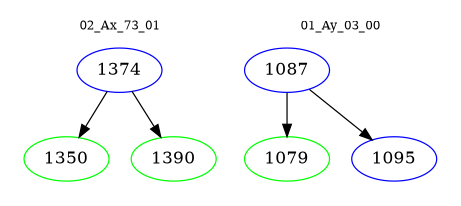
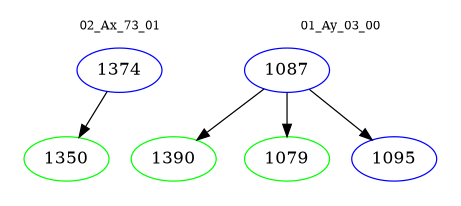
edge "1374" -> "1390": now "1087" -> "1390"
